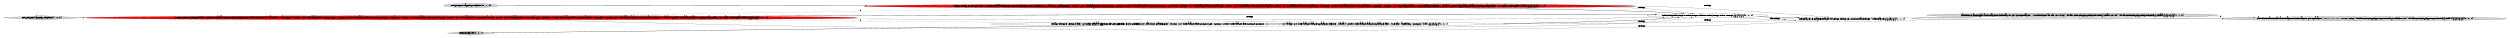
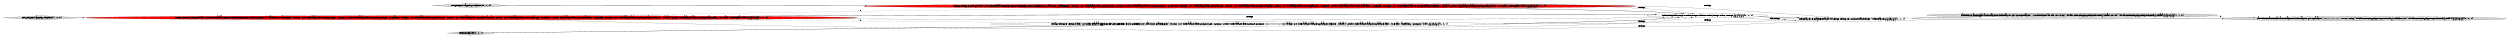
node "testSynonymsWrappedByMultiplexer['0', '1', '0']": shape ellipse -> diamond
